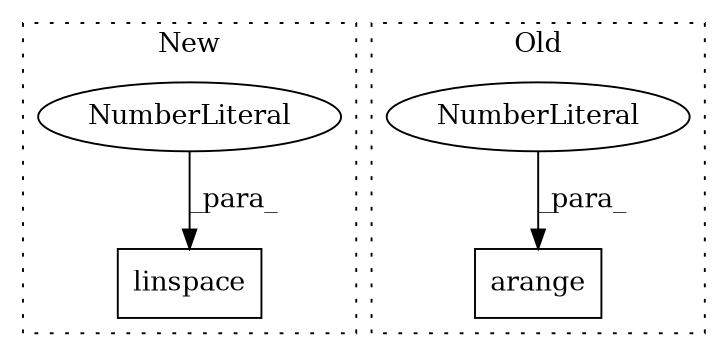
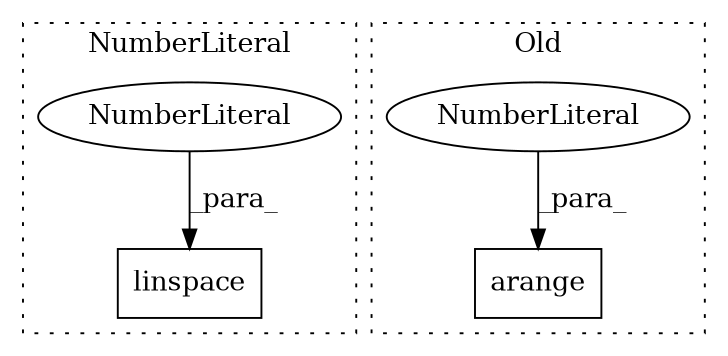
cluster "New": label "New" -> "NumberLiteral"
